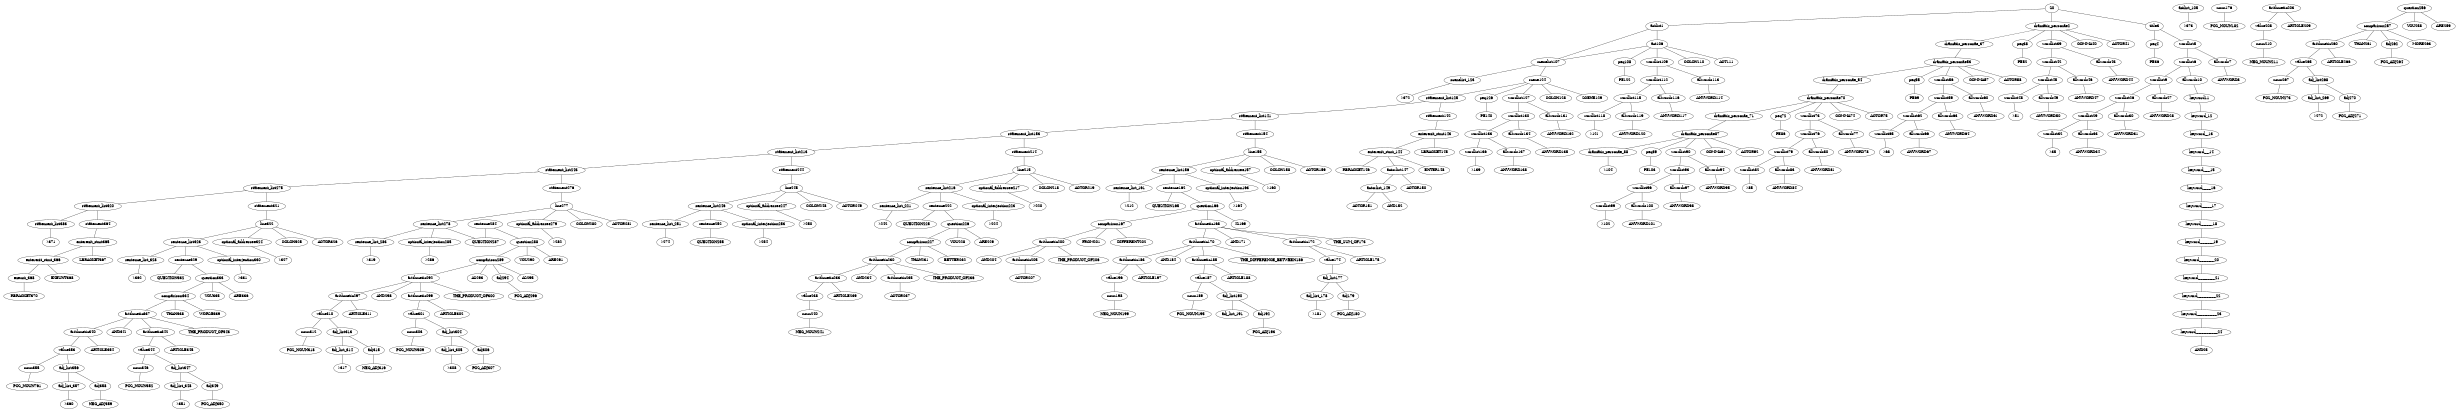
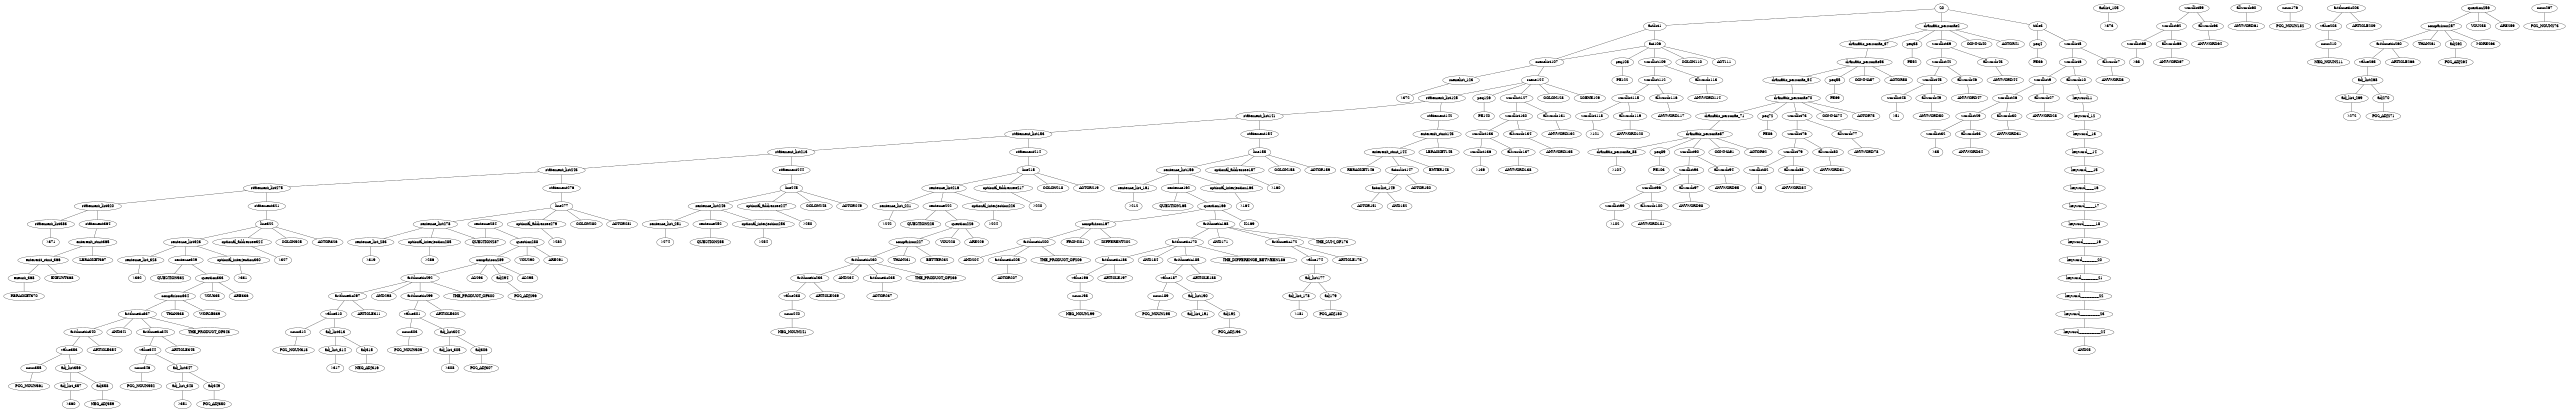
edge "value265" -- "noun267": removed
node "wordlist56": removed
node "POS_NOUN761": label "POS_NOUN761" -> "POS_NOUN361"
